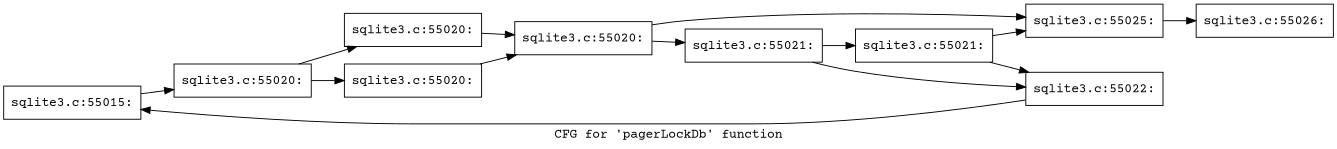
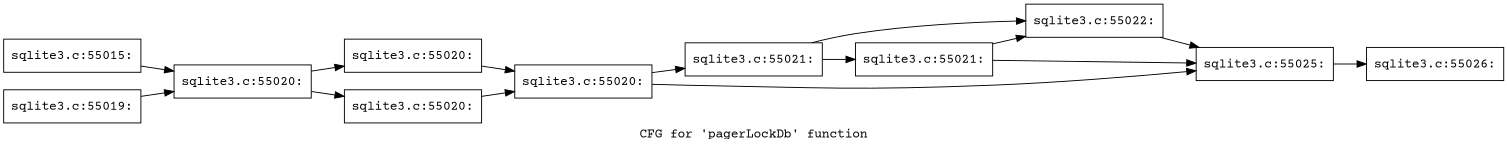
node "sqlite3.c:55019:": added
edge "sqlite3.c:55022:" -> "sqlite3.c:55015:": now "sqlite3.c:55022:" -> "sqlite3.c:55025:"
